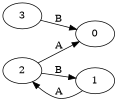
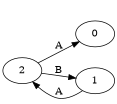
node "3": removed
